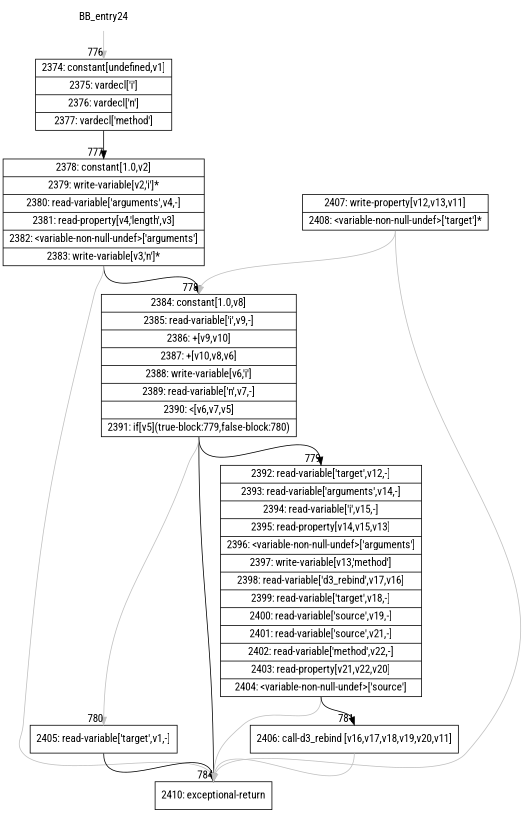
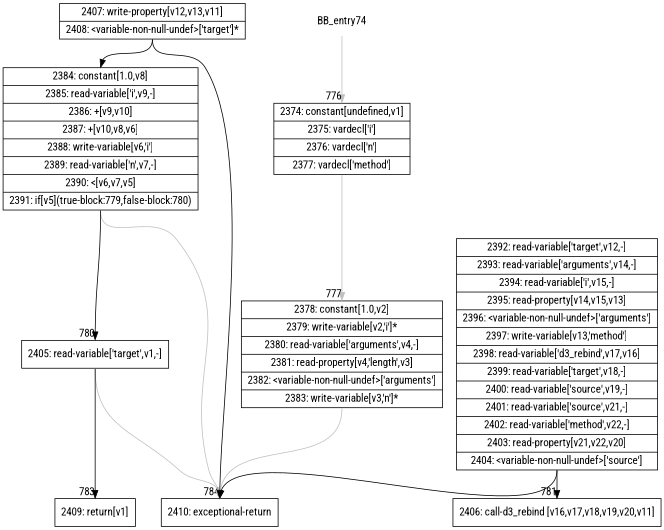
node "BB_entry24": label "BB_entry24" -> "BB_entry74"
edge "2374: constant[undefined,v1]" -> "2378: constant[1.0,v2]": color black -> gray
edge "2407: write-property[v12,v13,v11]" -> "2384: constant[1.0,v8]": color gray -> black
edge "2378: constant[1.0,v2]" -> "2384: constant[1.0,v8]": removed
edge "2384: constant[1.0,v8]" -> "2392: read-variable['target',v12,-]": removed
node "2409: return[v1]": added
edge "2384: constant[1.0,v8]" -> "2405: read-variable['target',v1,-]": color gray -> black
edge "2384: constant[1.0,v8]" -> "2410: exceptional-return": color black -> gray
edge "2407: write-property[v12,v13,v11]" -> "2410: exceptional-return": color gray -> black
edge "2392: read-variable['target',v12,-]" -> "2410: exceptional-return": color gray -> black
edge "2405: read-variable['target',v1,-]" -> "2410: exceptional-return": color black -> gray
edge "2406: call-d3_rebind [v16,v17,v18,v19,v20,v11]" -> "2410: exceptional-return": removed
